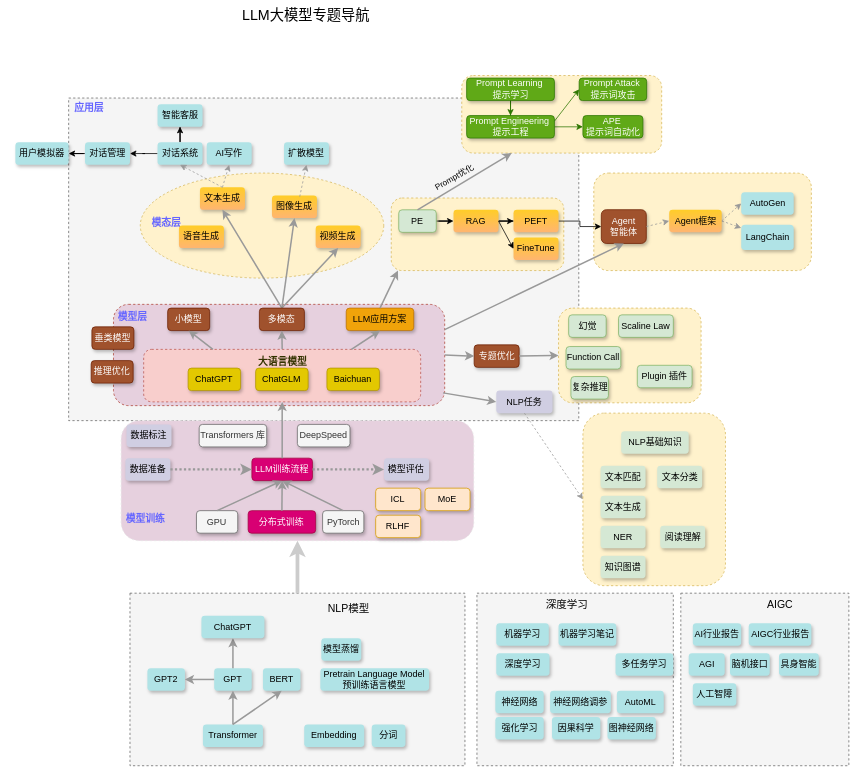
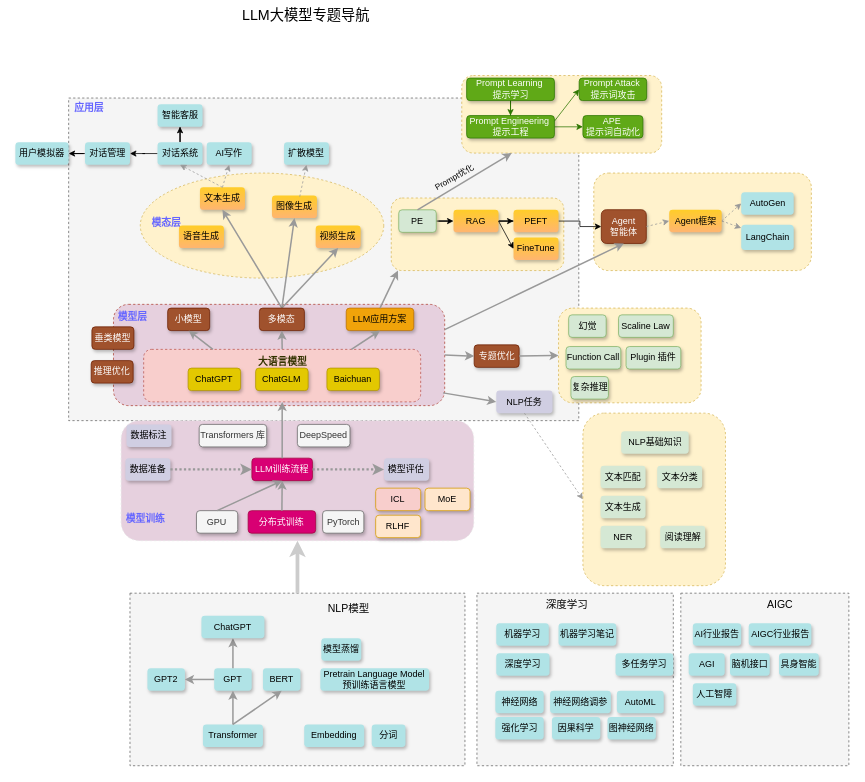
node "Plugin 插件": moved (665, 376) -> (653, 358)
edge "PyTorch" -> "LLM训练流程": removed
node "ICL": fillcolor #ffe6cc -> #f8cecc
node "知识图谱": removed
